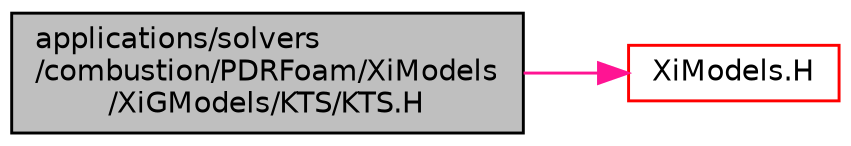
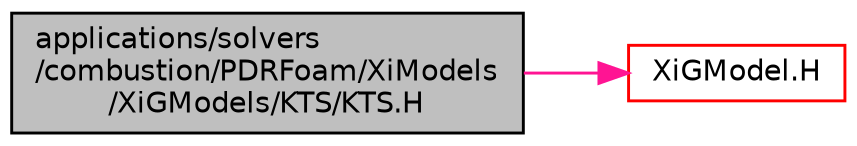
node "XiModels.H": label "XiModels.H" -> "XiGModel.H"
